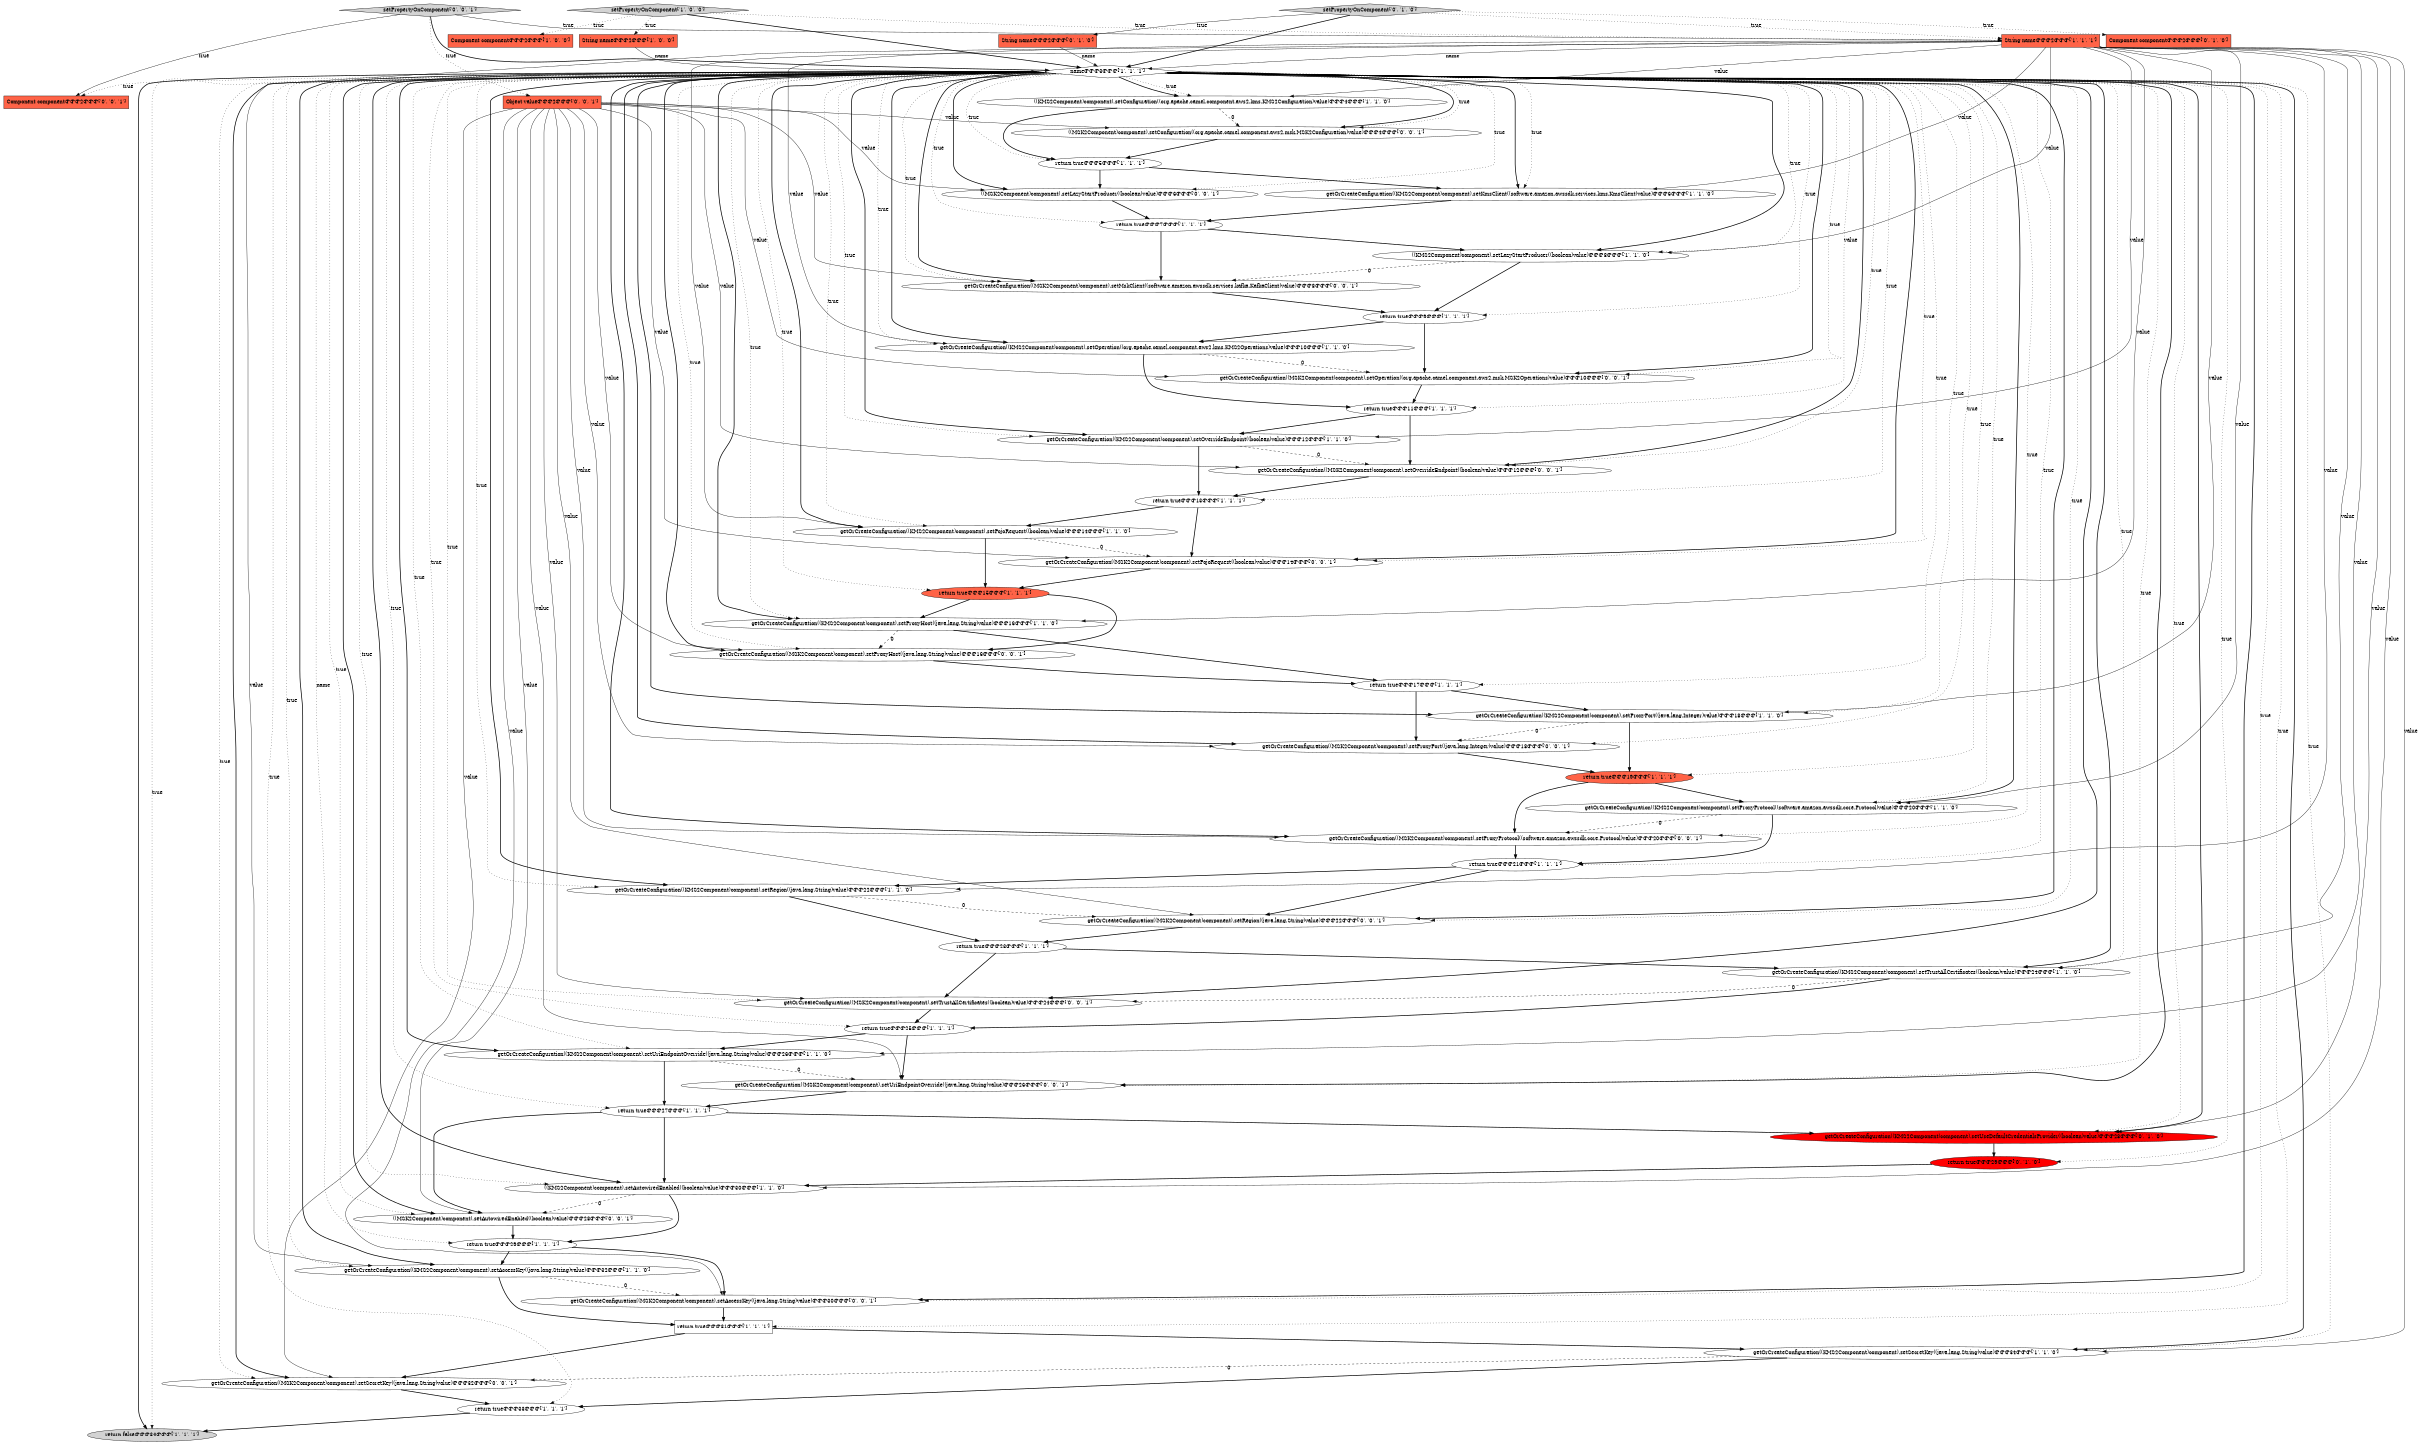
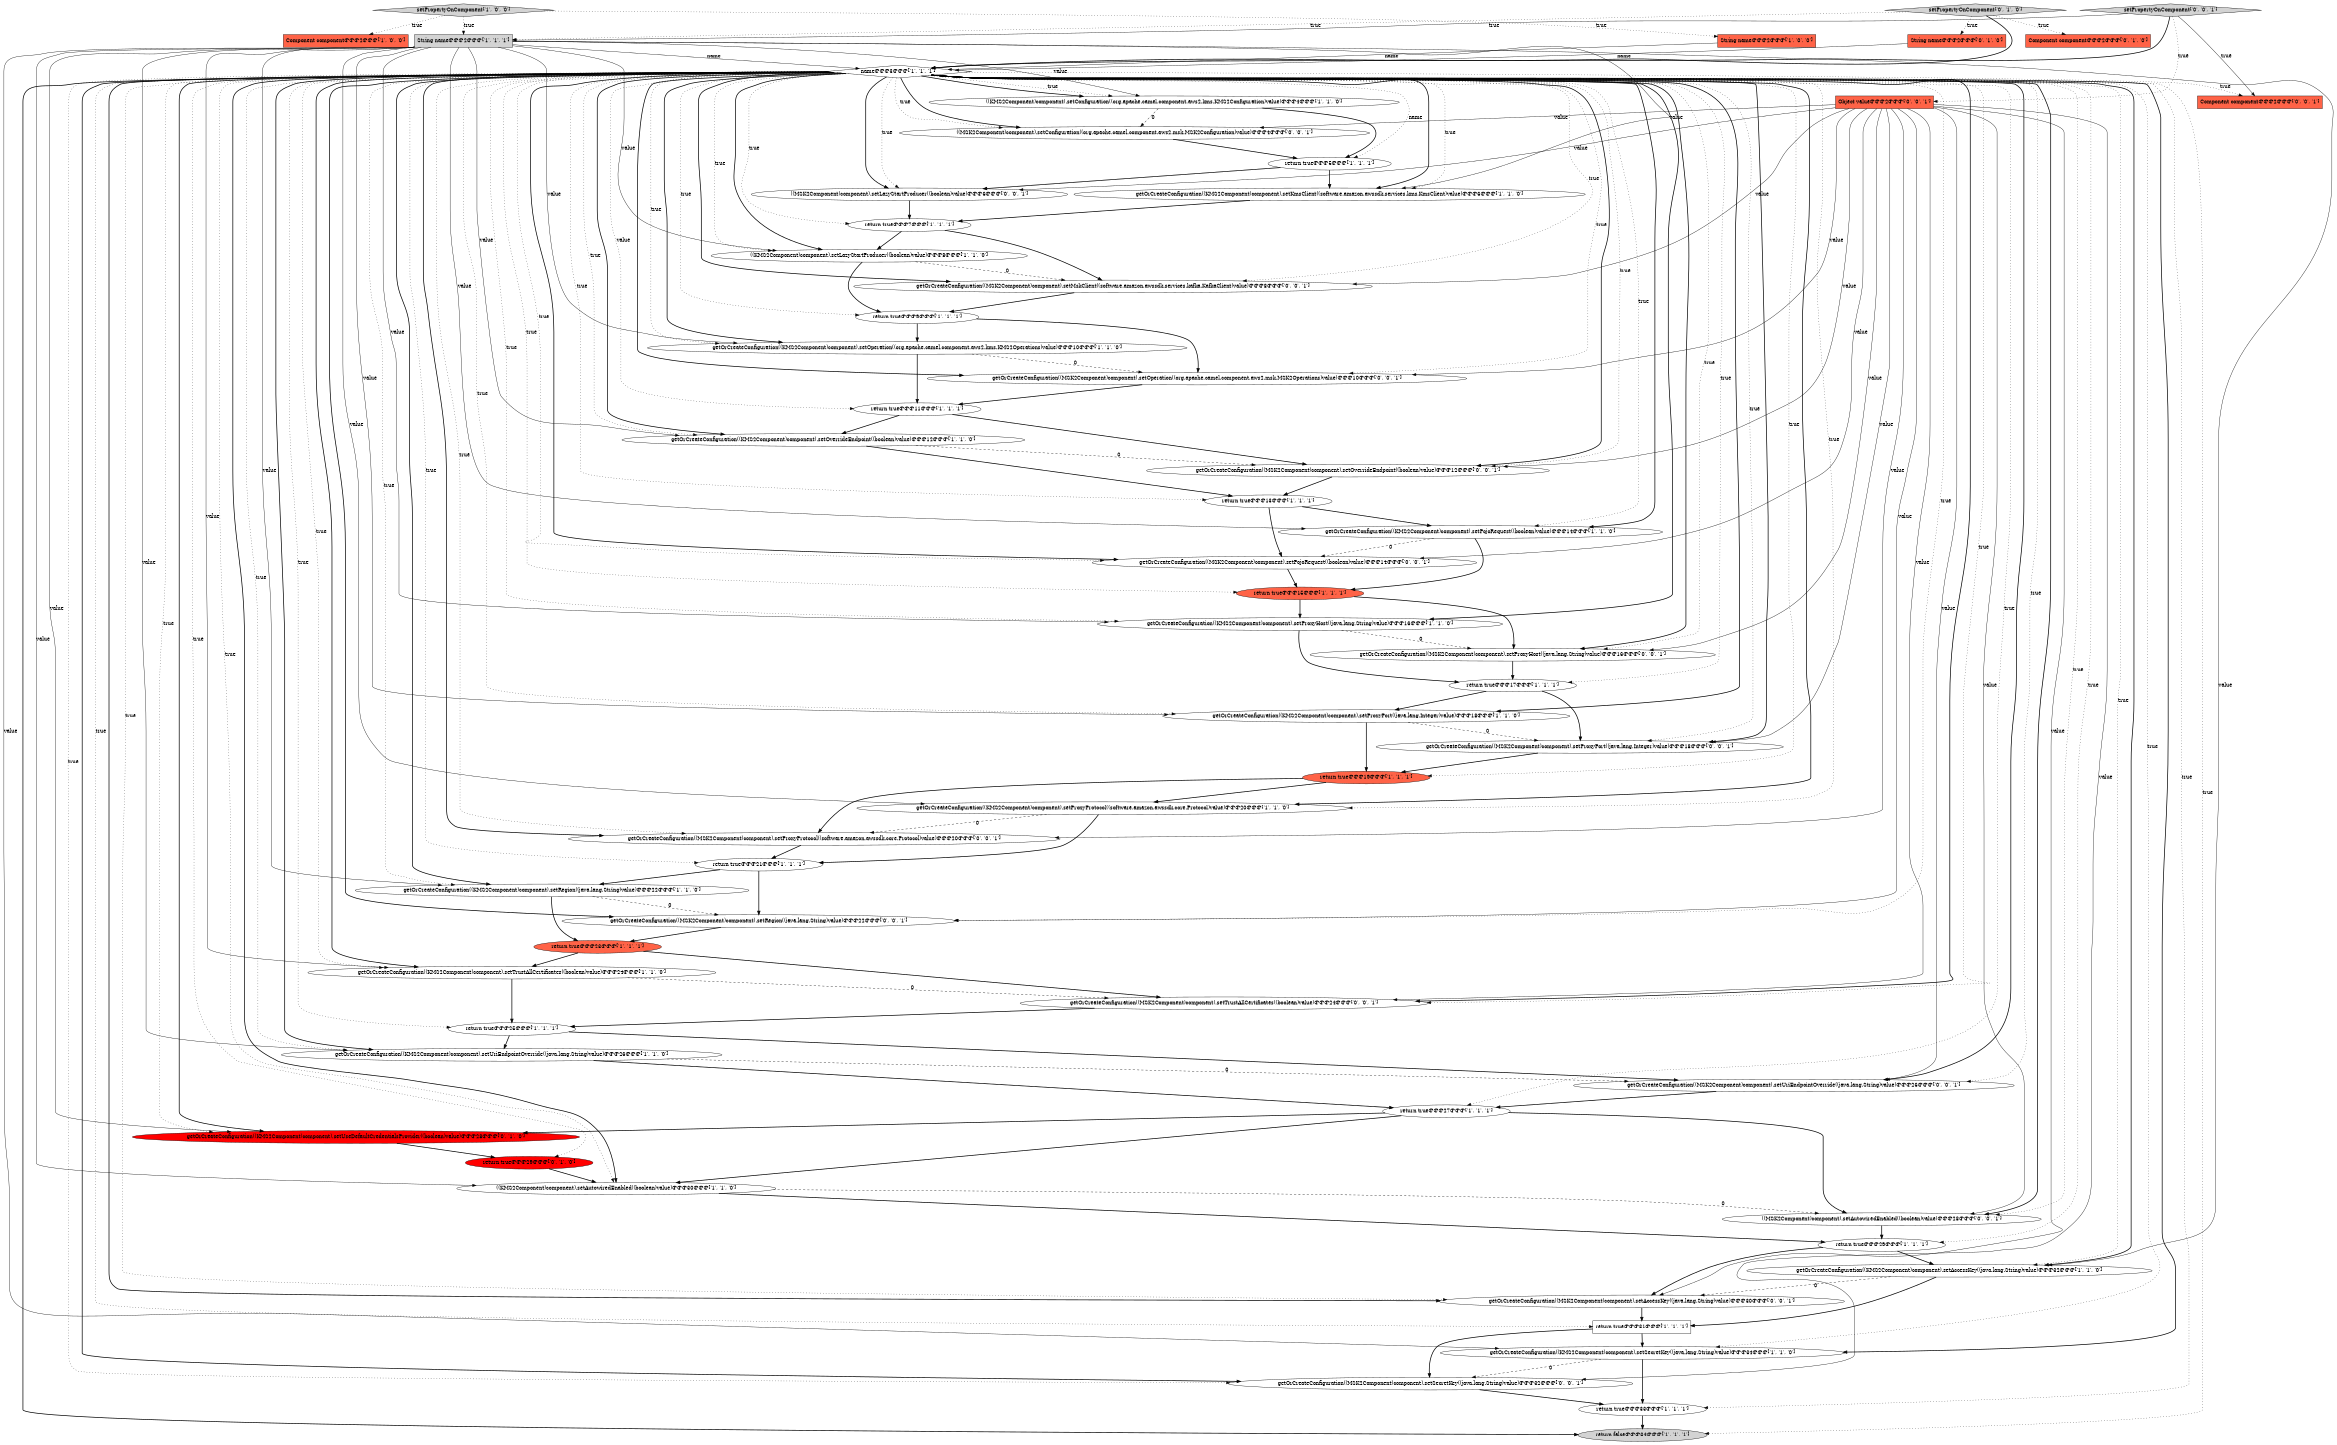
edge "setPropertyOnComponent['0', '1', '0']" -> "String name@@@2@@@['0', '1', '0']": style solid -> dotted
edge "setPropertyOnComponent['1', '0', '0']" -> "name@@@3@@@['1', '1', '1']": removed
node "String name@@@2@@@['1', '1', '1']": fillcolor tomato -> lightgray
edge "name@@@3@@@['1', '1', '1']" -> "return true@@@5@@@['1', '1', '1']": label "true" -> "name"
edge "name@@@3@@@['1', '1', '1']" -> "return true@@@29@@@['1', '1', '1']": label "name" -> "true"
node "return true@@@23@@@['1', '1', '1']": fillcolor white -> tomato
